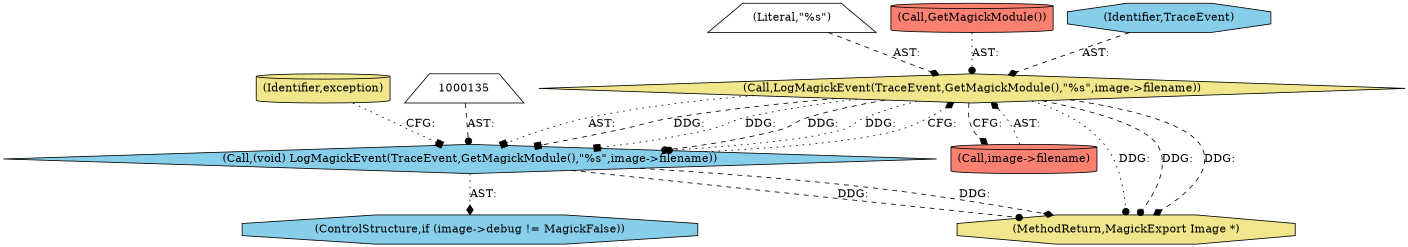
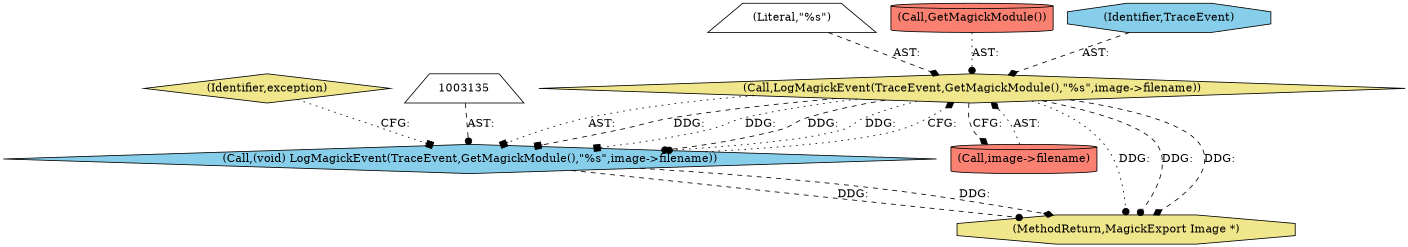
node "(Identifier,exception)": shape cylinder -> diamond
node "1000135": label "1000135" -> "1003135"
node "(ControlStructure,if (image->debug != MagickFalse))": removed
